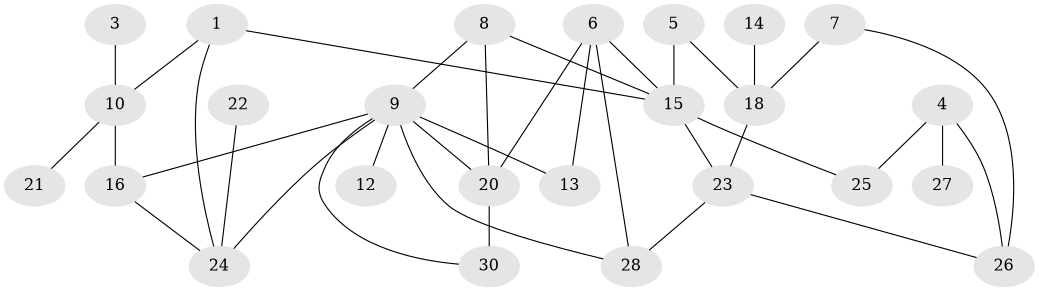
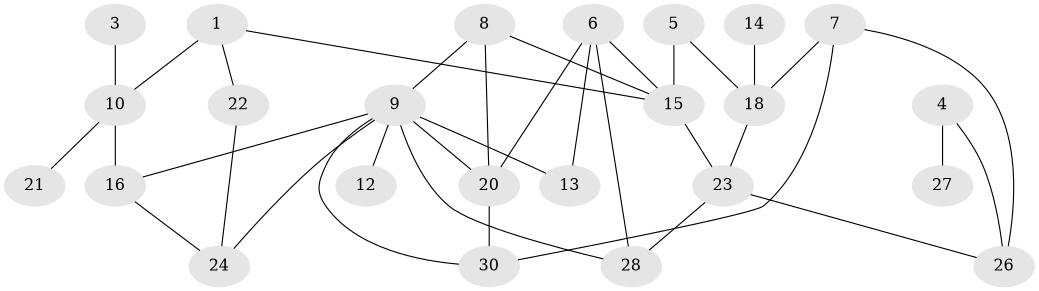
edge "1" -- "24": now "1" -- "22"
node "25": removed
edge "7" -- "30": added
